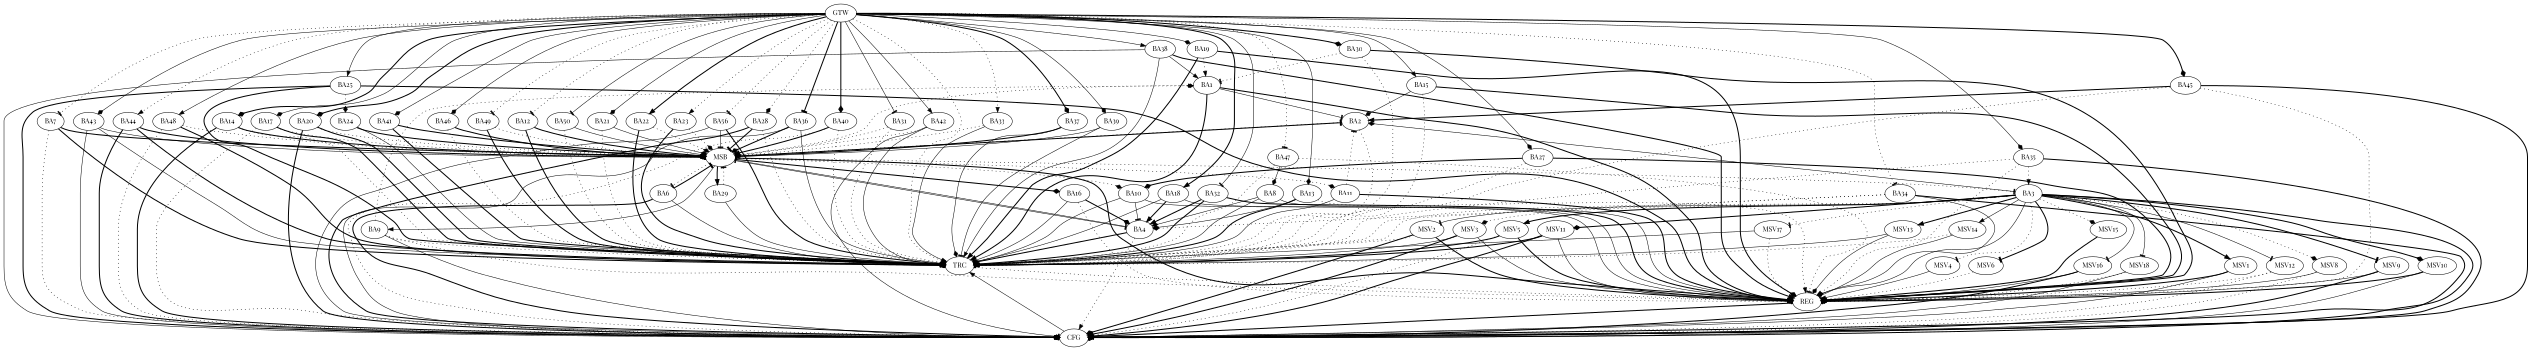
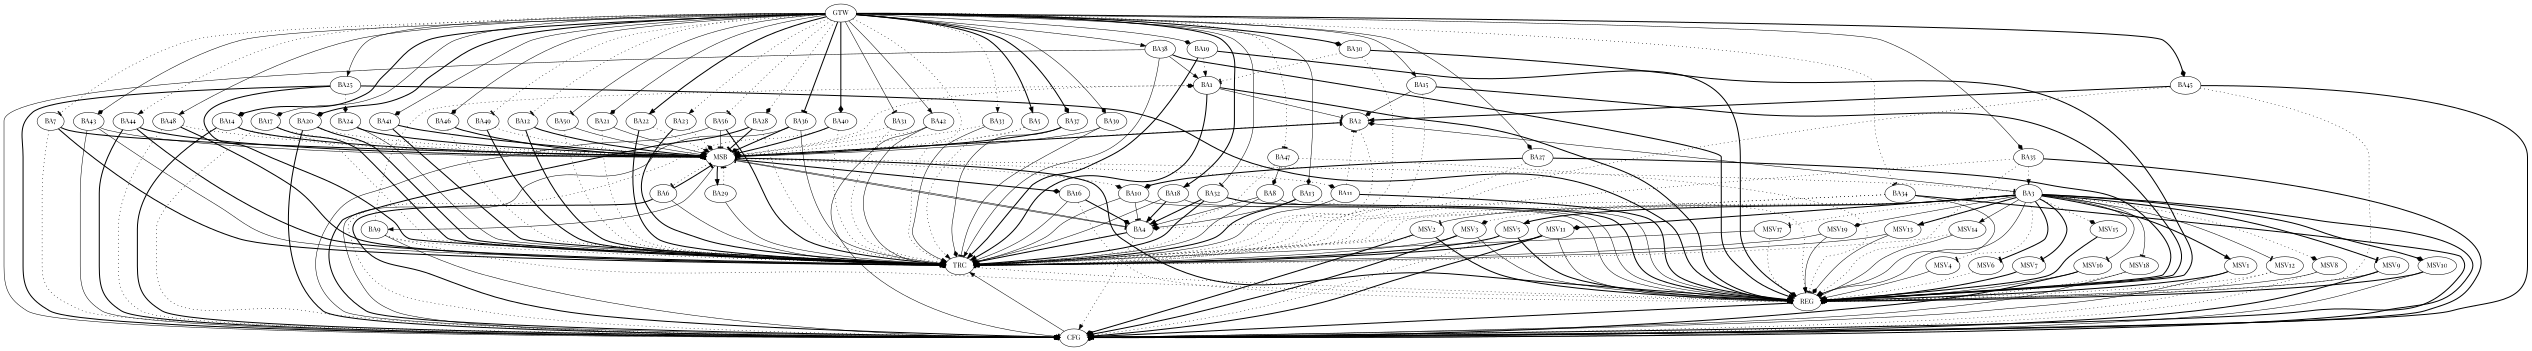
node "BA5": added
node "MSV19": added
node "MSV7": added
